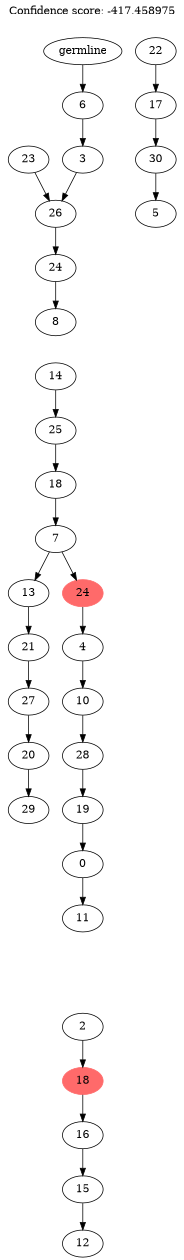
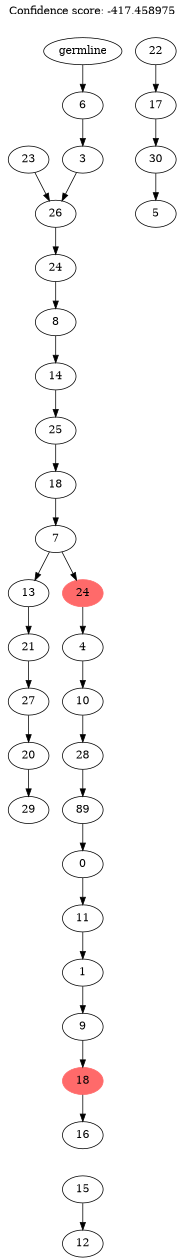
edge "8" -> "14": added
node "19": label "19" -> "89"
node "1": added
node "2": label "2" -> "9"
edge "16" -> "15": removed
